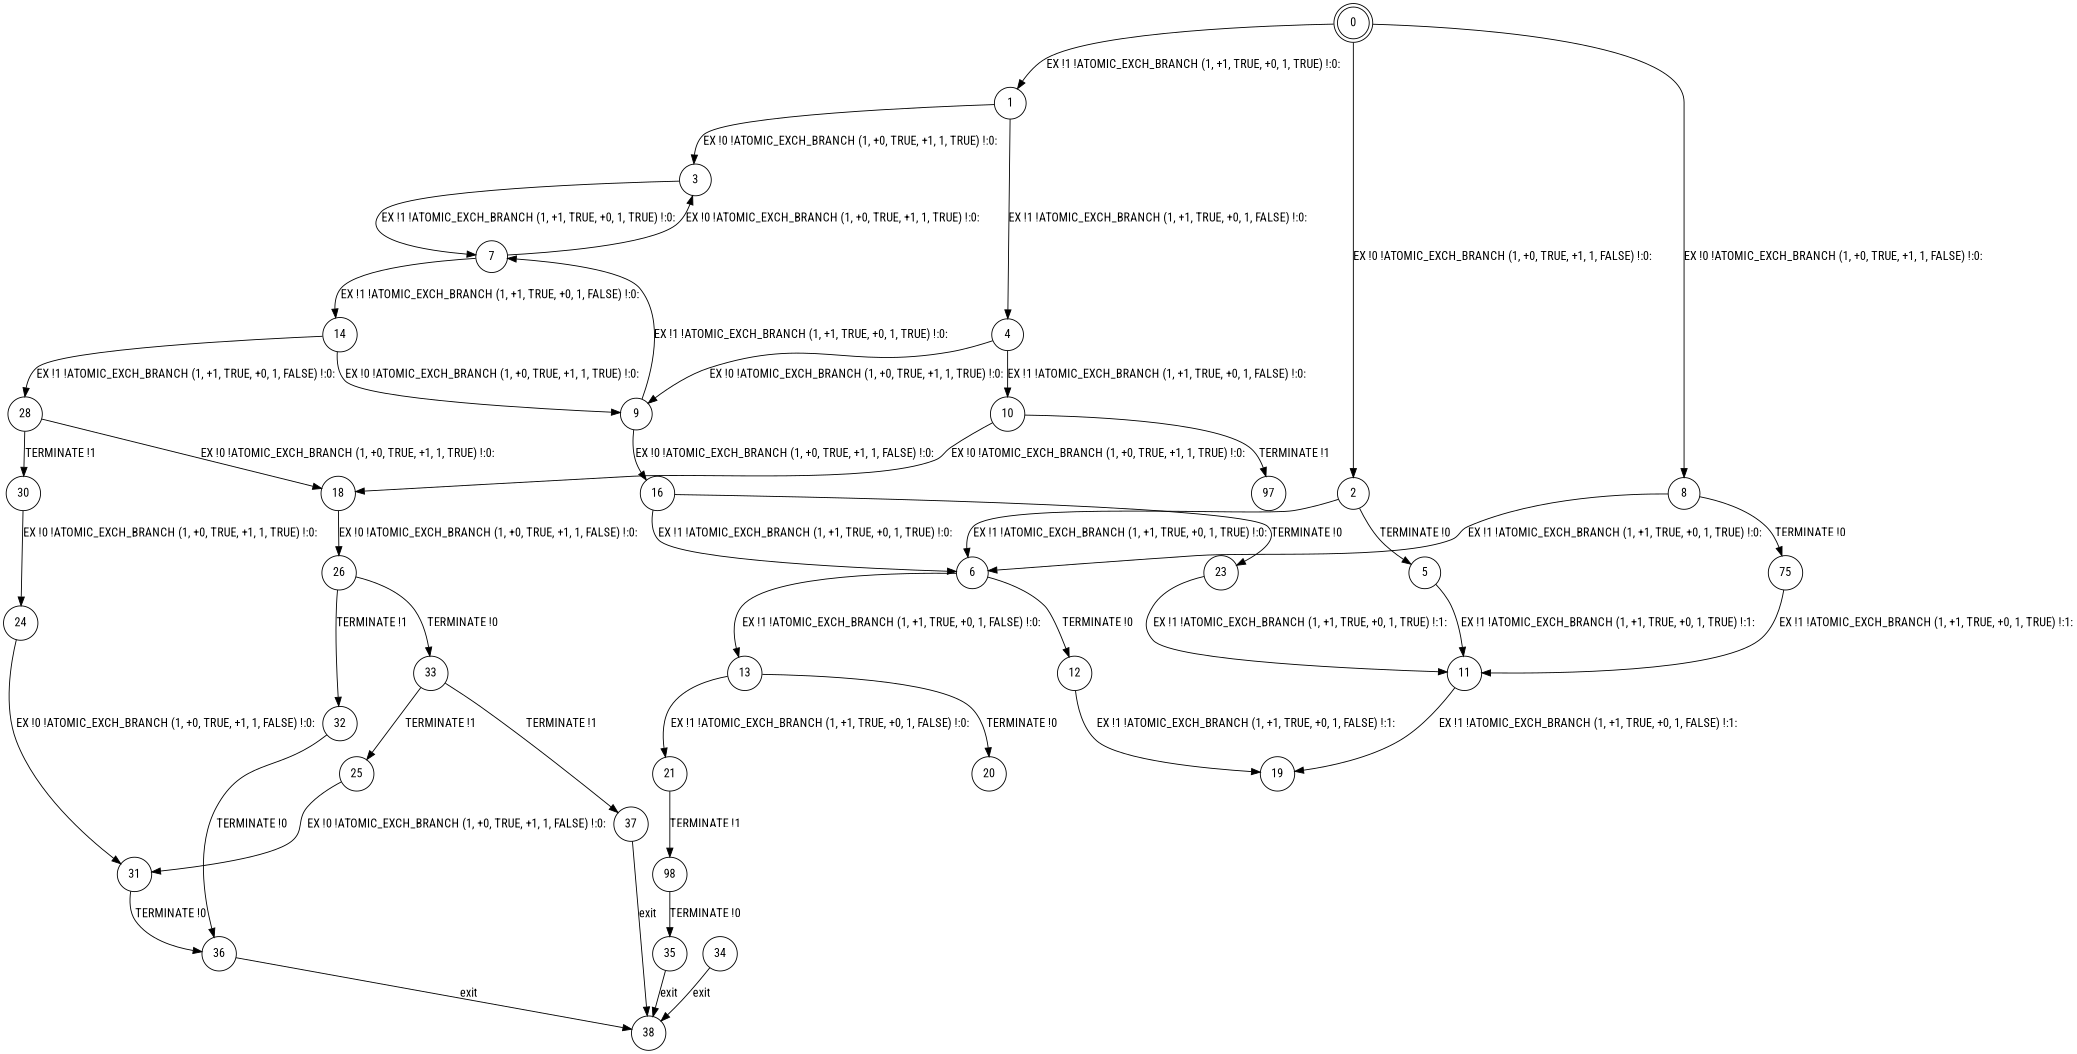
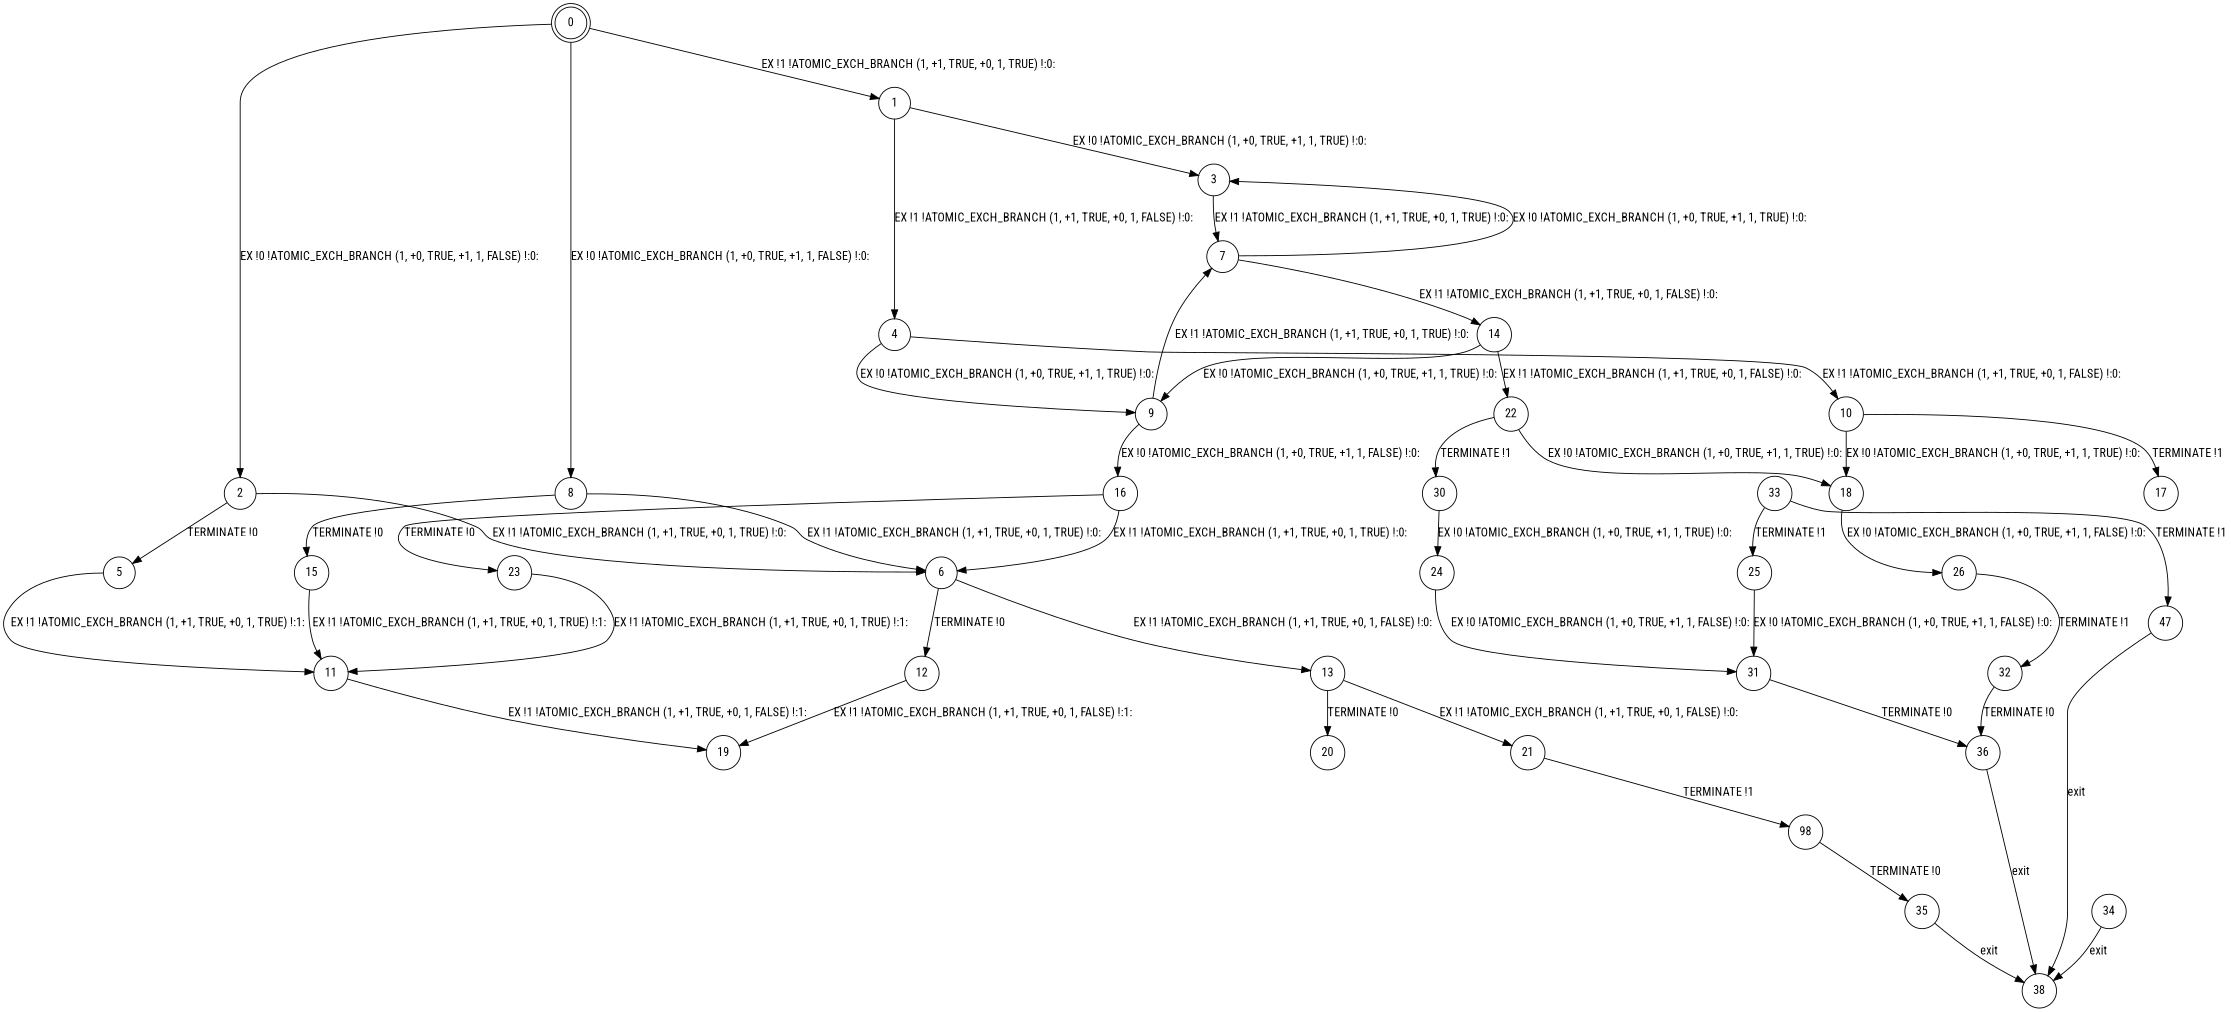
node "28": label "28" -> "22"
node "97": label "97" -> "17"
node "75": label "75" -> "15"
edge "26" -> "33": removed, label "TERMINATE !0"
node "37": label "37" -> "47"
